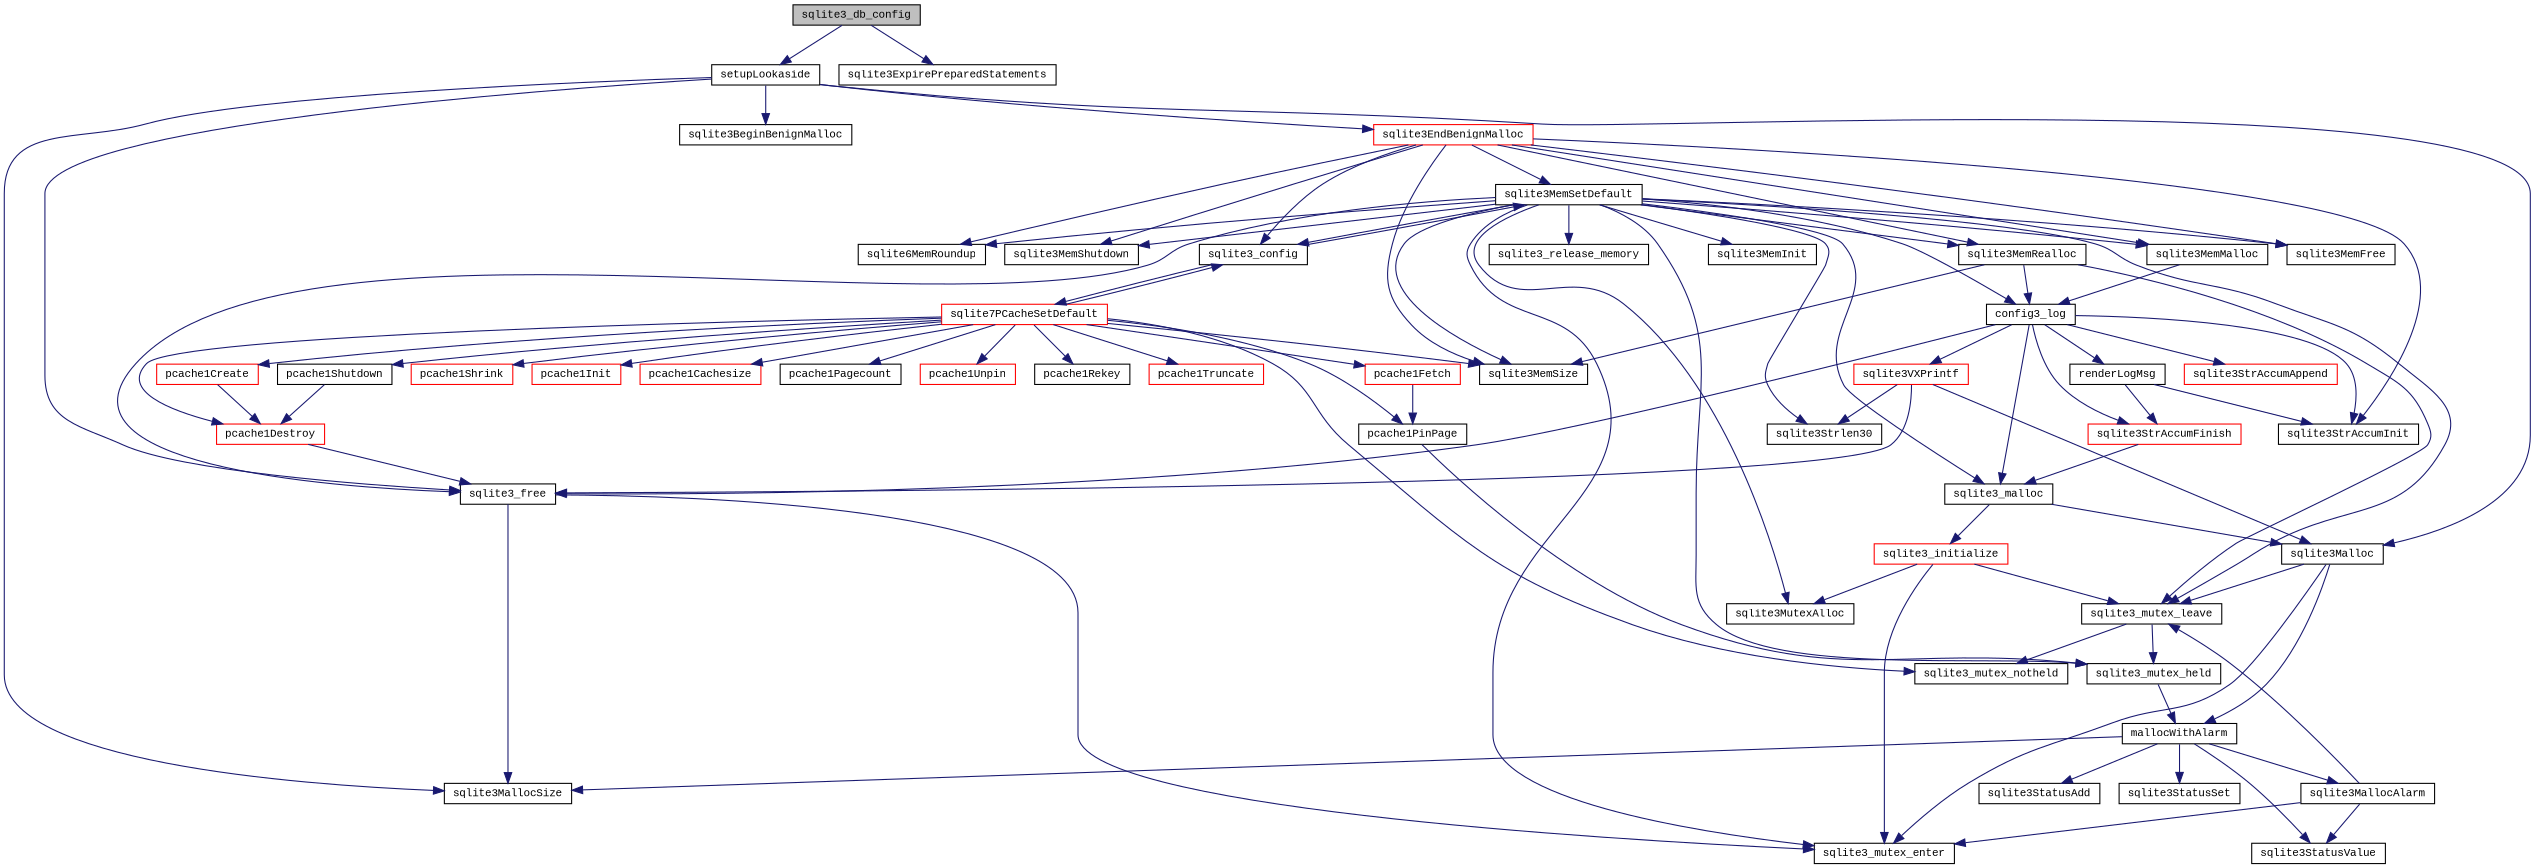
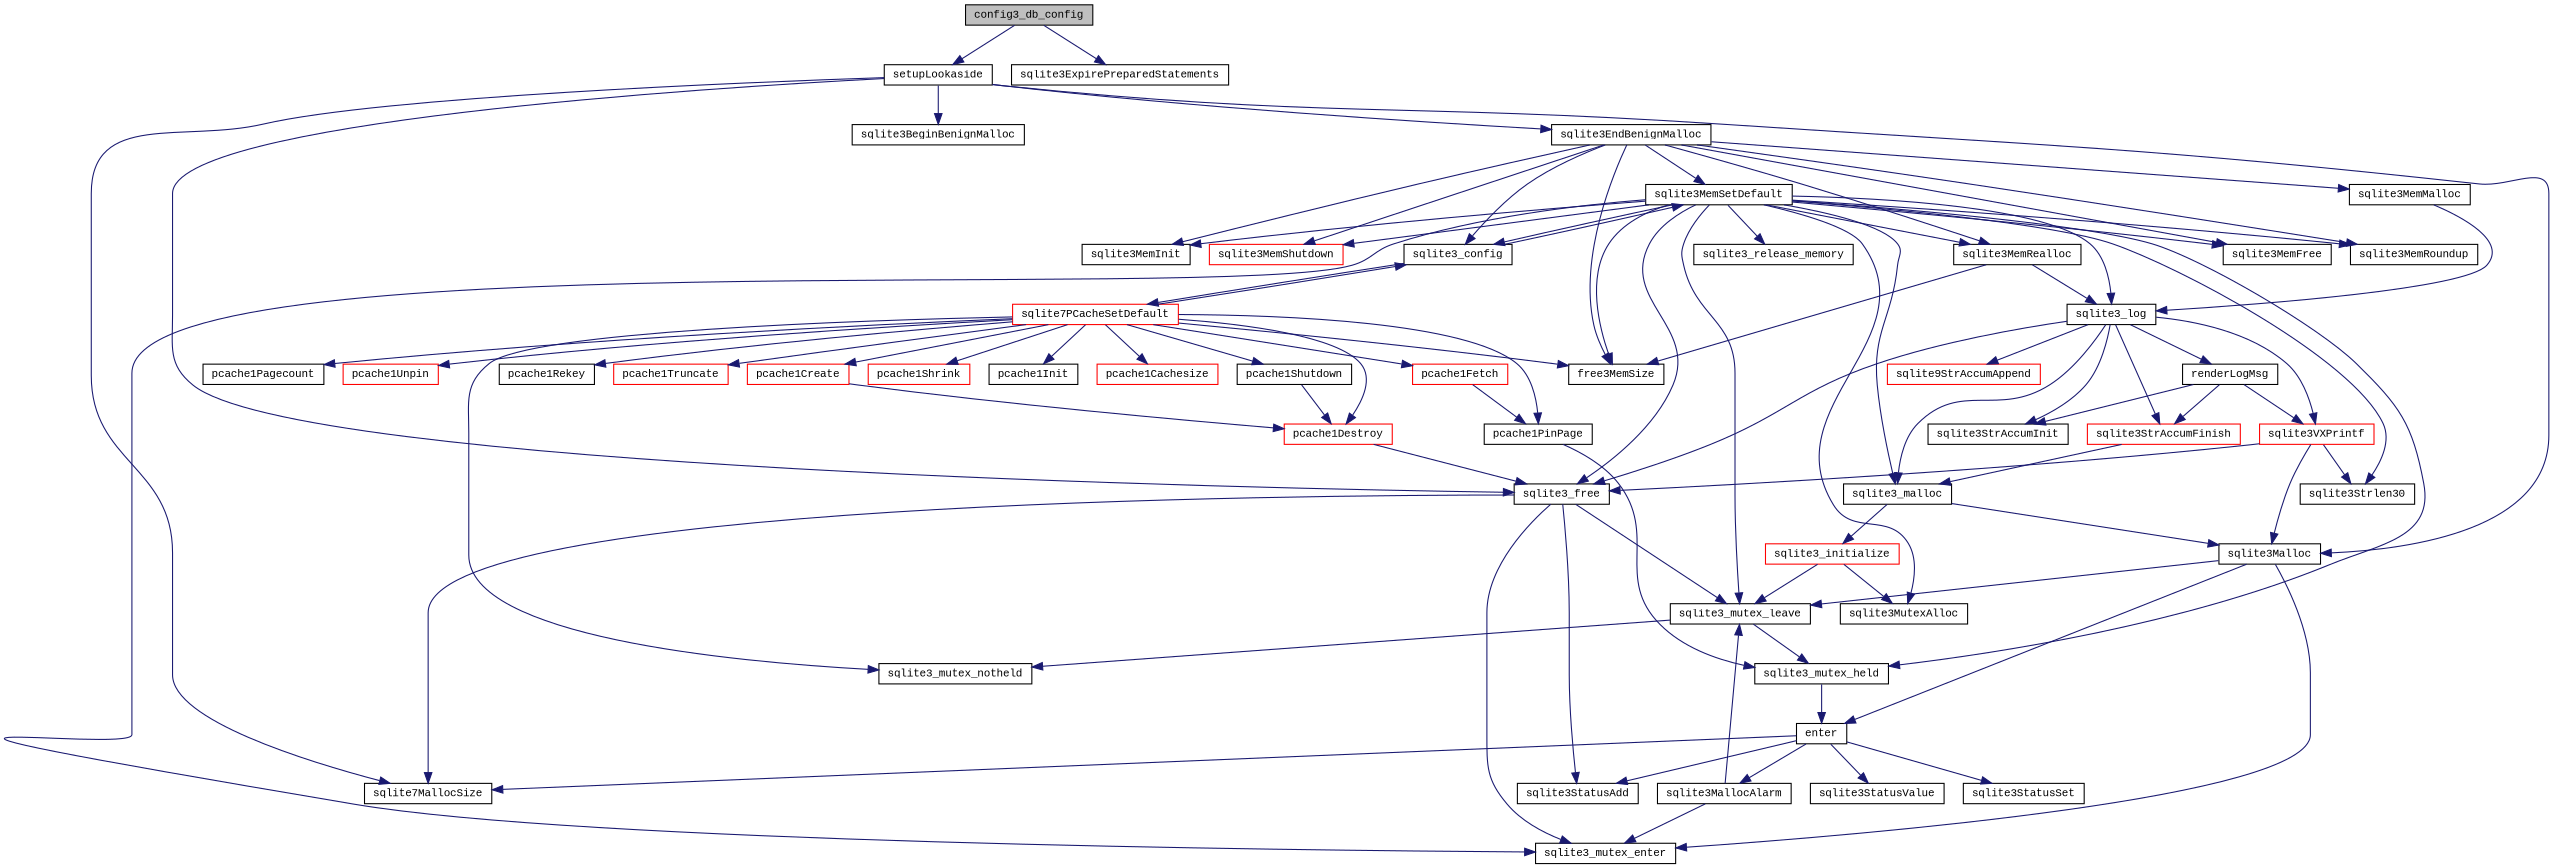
node "sqlite3_db_config": label "sqlite3_db_config" -> "config3_db_config"
node "sqlite3EndBenignMalloc": color red -> black
edge "sqlite3EndBenignMalloc" -> "sqlite3StrAccumInit": now "sqlite3EndBenignMalloc" -> "sqlite3MemInit"
edge "sqlite3MemSetDefault" -> "sqlite3MemMalloc": removed
node "sqlite6MemRoundup": label "sqlite6MemRoundup" -> "sqlite3MemRoundup"
node "sqlite3MemShutdown": color black -> red
node "config3_log": label "config3_log" -> "sqlite3_log"
node "pcache1Init": color red -> black
node "sqlite3MemSize": label "sqlite3MemSize" -> "free3MemSize"
node "sqlite3StrAccumAppend": label "sqlite3StrAccumAppend" -> "sqlite9StrAccumAppend"
edge "sqlite3MemRealloc" -> "sqlite3_mutex_leave": now "sqlite3_free" -> "sqlite3_mutex_leave"
edge "renderLogMsg" -> "sqlite3VXPrintf": added
edge "sqlite3_free" -> "sqlite3StatusAdd": added
edge "sqlite3_initialize" -> "sqlite3_mutex_enter": removed
node "mallocWithAlarm": label "mallocWithAlarm" -> "enter"
node "sqlite3MallocSize": label "sqlite3MallocSize" -> "sqlite7MallocSize"
edge "sqlite3MallocAlarm" -> "sqlite3StatusValue": removed
